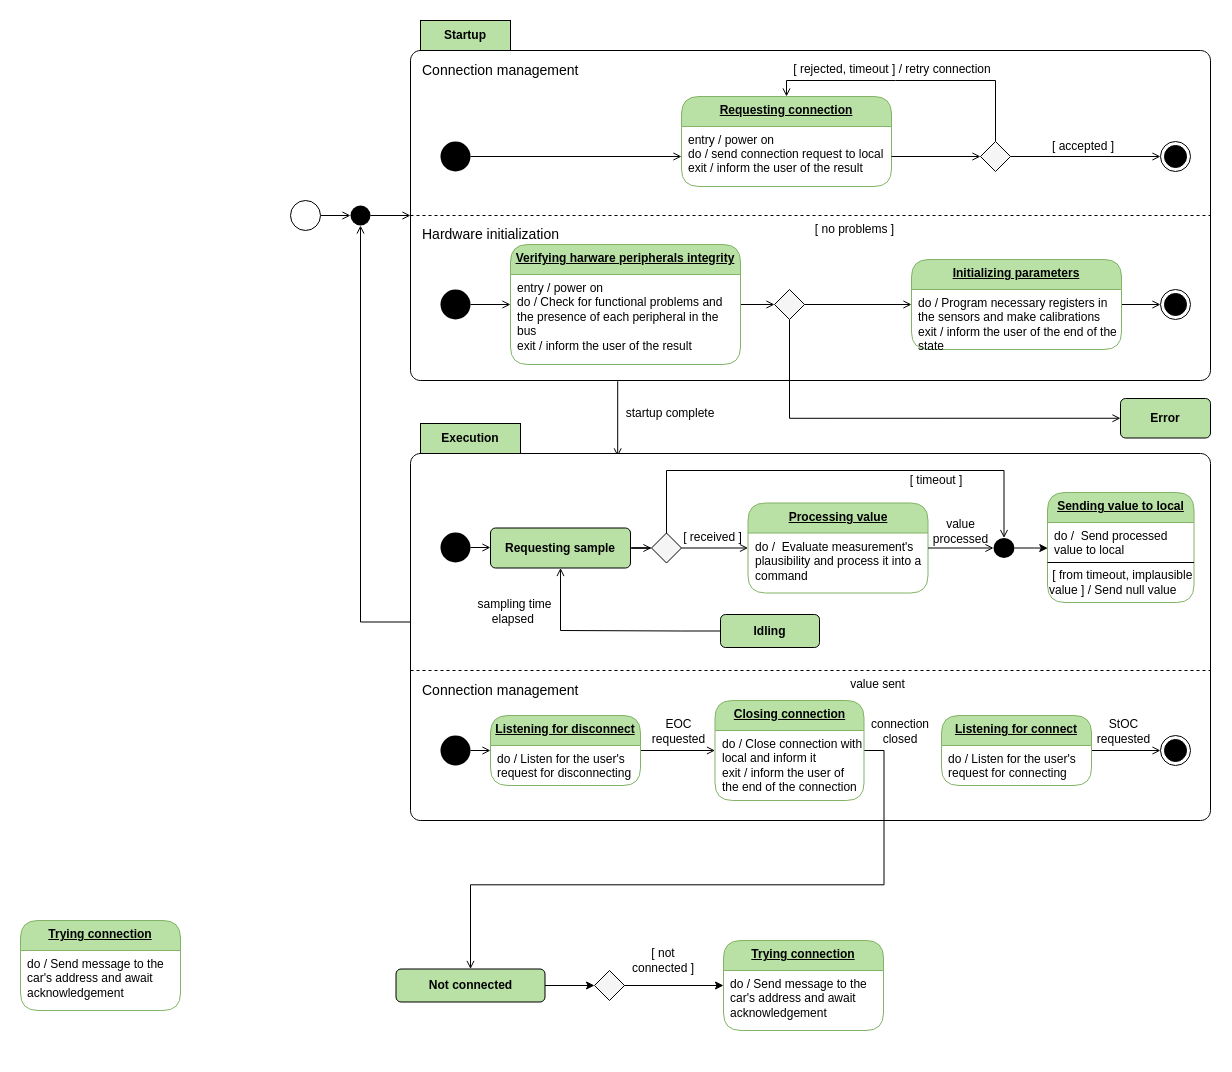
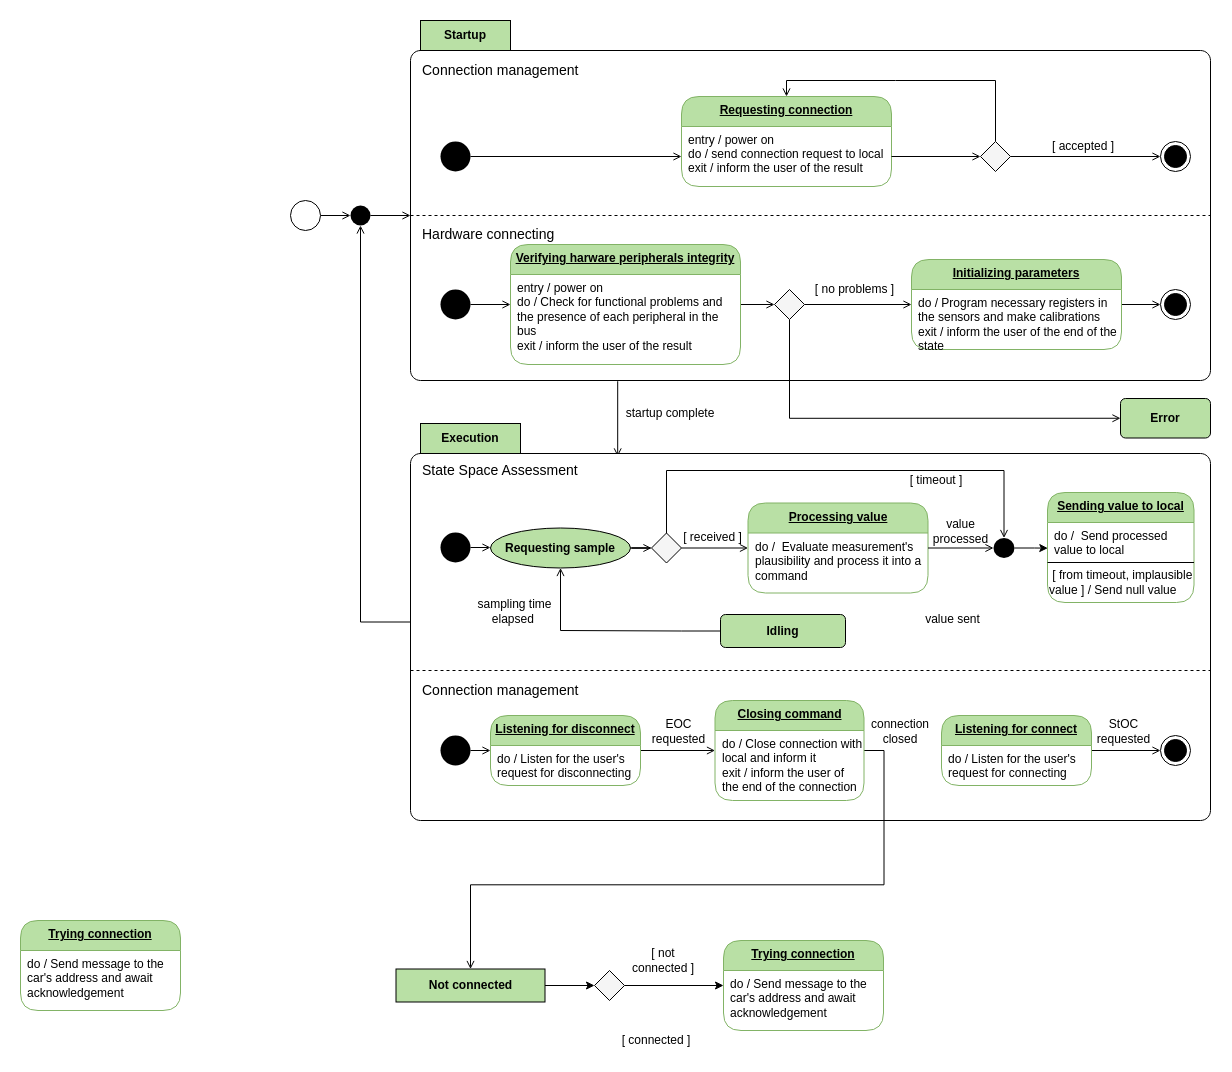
node "[ rejected, timeout ] / retry connection": removed
node "[ no problems ]": moved (855, 230) -> (855, 290)
node "Hardware initialization": label "Hardware initialization" -> "Hardware connecting"
node "State Space Assessment": added
node "Requesting sample": shape rounded rectangle -> ellipse
node "Idling": size 99x33 -> 125x33
node "value sent": moved (878, 685) -> (953, 620)
node "Closing connection": label "Closing connection" -> "Closing command"
node "Not connected": shape rounded rectangle -> rectangle
node "[ connected ]": added
